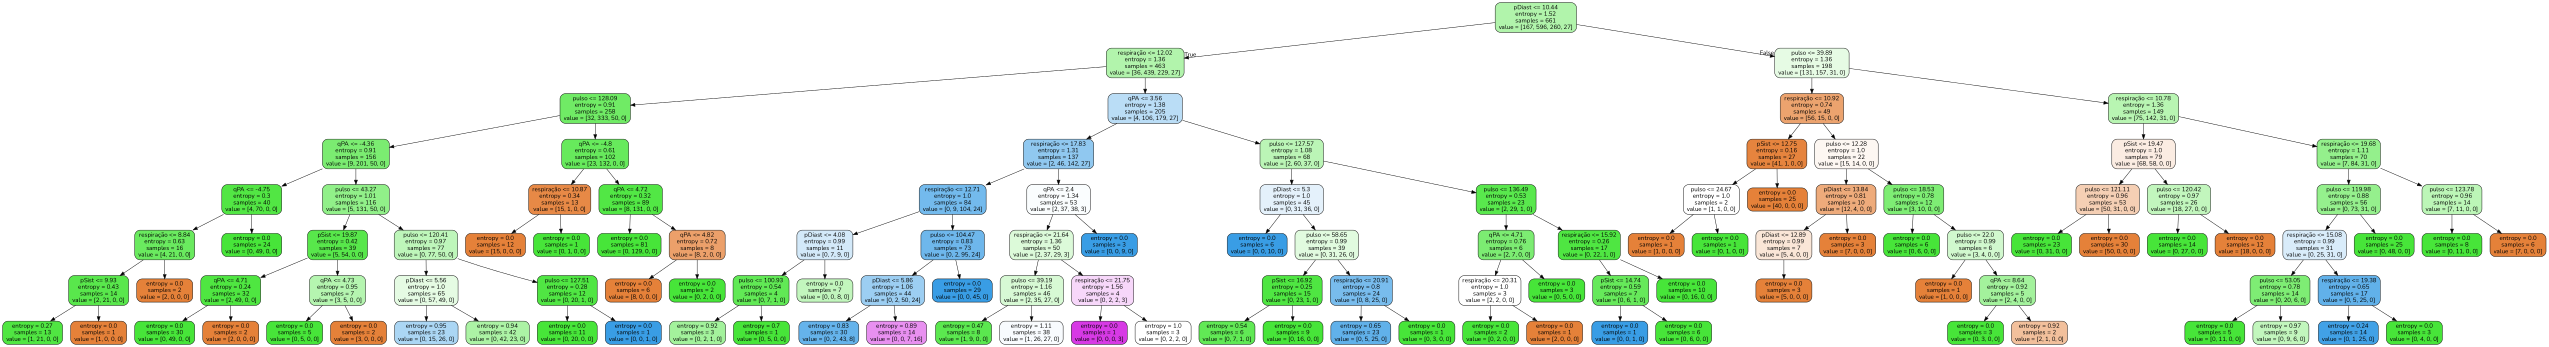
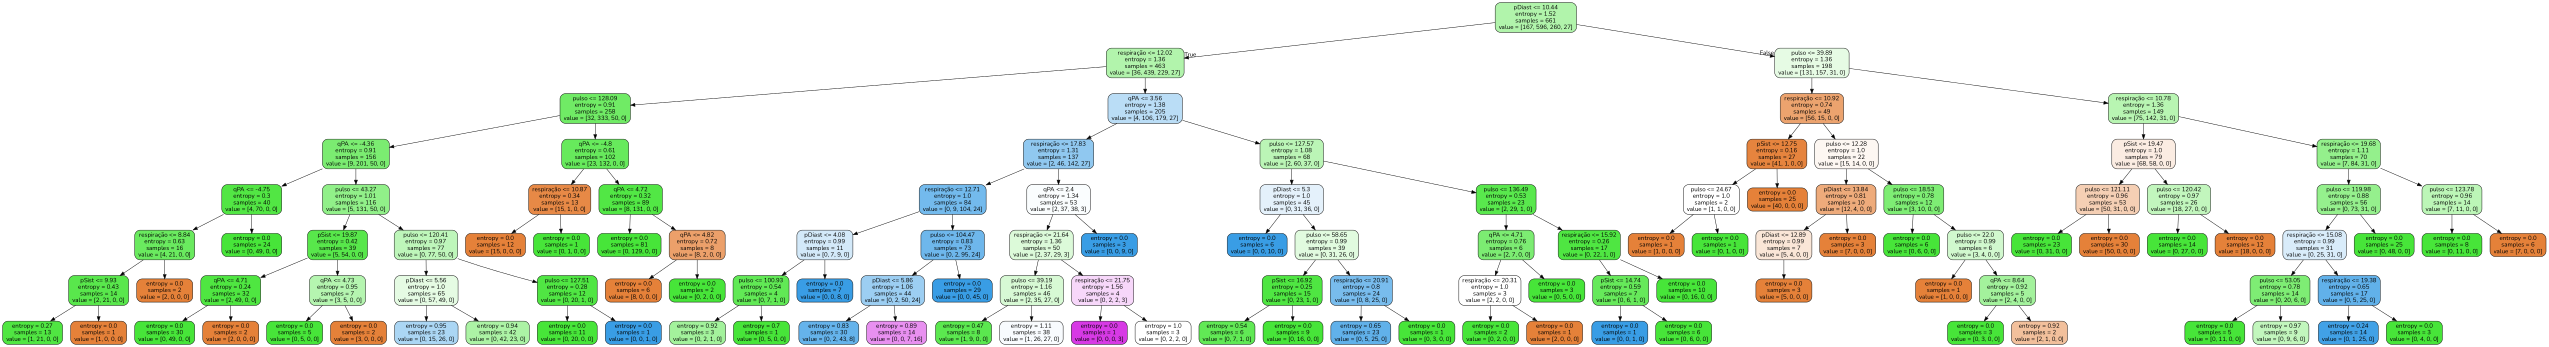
node "entropy = 0.0 samples = 7 value = [0, 0, 8, 0]": fillcolor #c2f6bd -> #399de5
